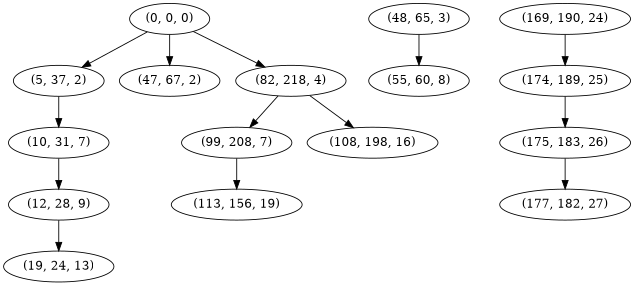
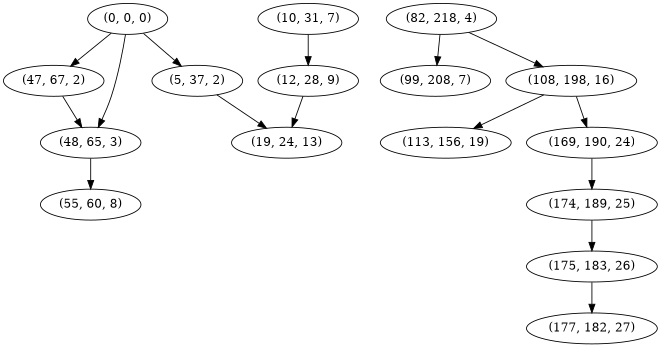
edge "(0, 0, 0)" -> "(82, 218, 4)": now "(0, 0, 0)" -> "(48, 65, 3)"
edge "(5, 37, 2)" -> "(10, 31, 7)": now "(5, 37, 2)" -> "(19, 24, 13)"
edge "(47, 67, 2)" -> "(48, 65, 3)": added
edge "(108, 198, 16)" -> "(169, 190, 24)": added
edge "(99, 208, 7)" -> "(113, 156, 19)": now "(108, 198, 16)" -> "(113, 156, 19)"
